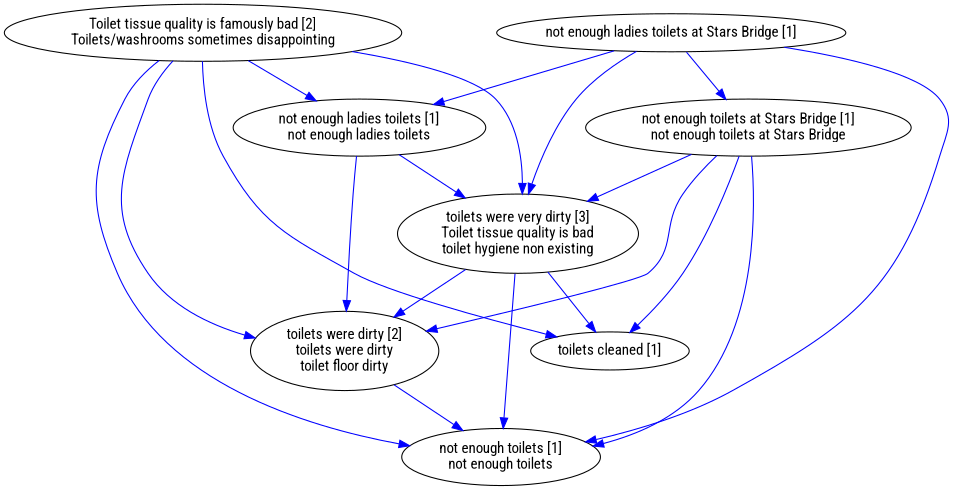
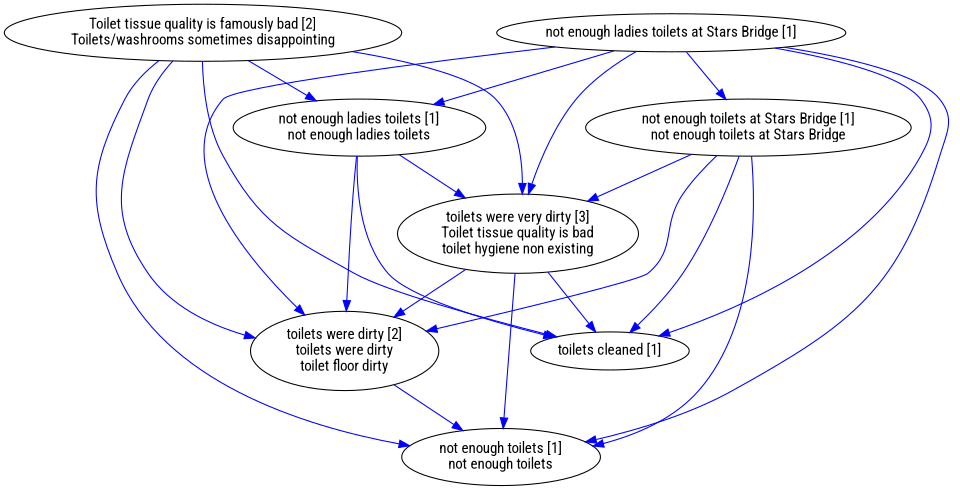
edge "not enough ladies toilets at Stars Bridge [1]" -> "toilets were dirty [2] toilets were dirty toilet floor dirty": added
edge "not enough ladies toilets at Stars Bridge [1]" -> "toilets cleaned [1]": added
edge "not enough ladies toilets [1] not enough ladies toilets" -> "toilets cleaned [1]": added
